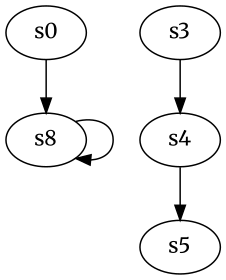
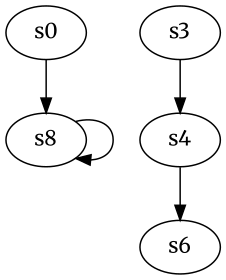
node "s5": label "s5" -> "s6"
